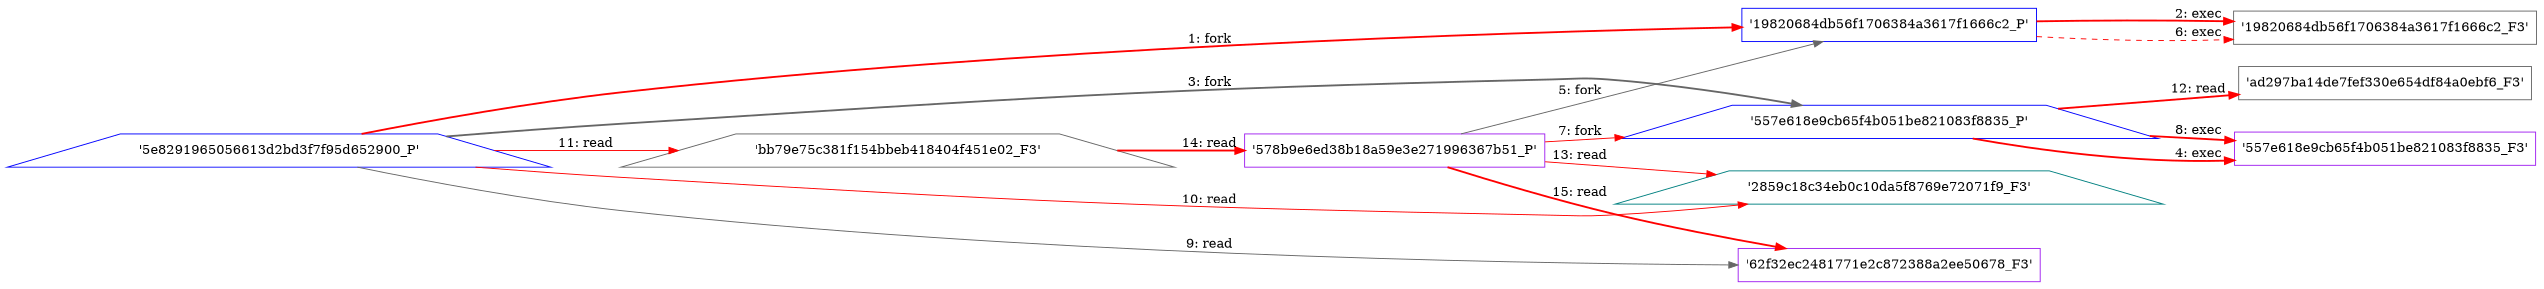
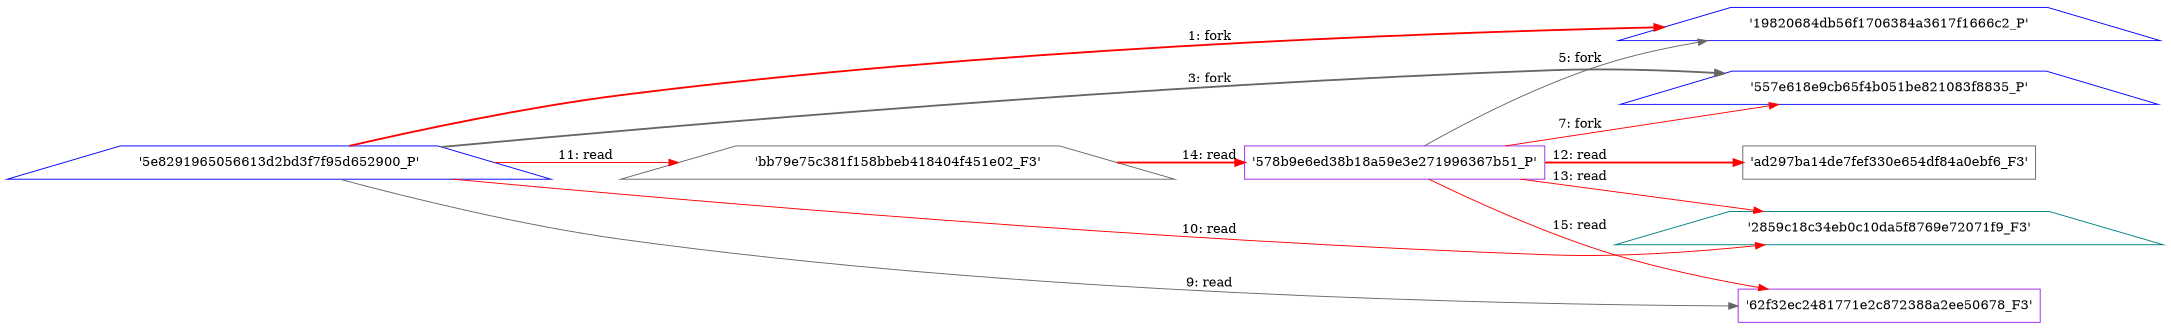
node "'19820684db56f1706384a3617f1666c2_P'": shape box -> trapezium
node "'19820684db56f1706384a3617f1666c2_F3'": removed
edge "'557e618e9cb65f4b051be821083f8835_P'" -> "'ad297ba14de7fef330e654df84a0ebf6_F3'": now "'578b9e6ed38b18a59e3e271996367b51_P'" -> "'ad297ba14de7fef330e654df84a0ebf6_F3'"
node "'557e618e9cb65f4b051be821083f8835_F3'": removed
node "'bb79e75c381f154bbeb418404f451e02_F3'": label "'bb79e75c381f154bbeb418404f451e02_F3'" -> "'bb79e75c381f158bbeb418404f451e02_F3'"
edge "'578b9e6ed38b18a59e3e271996367b51_P'" -> "'62f32ec2481771e2c872388a2ee50678_F3'": style bold -> solid
